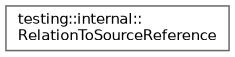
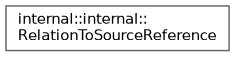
node "testing::internal:: RelationToSourceReference": label "testing::internal:: RelationToSourceReference" -> "internal::internal:: RelationToSourceReference"
